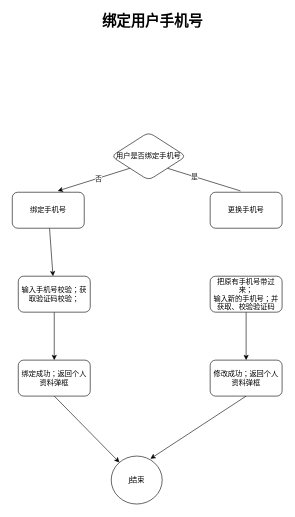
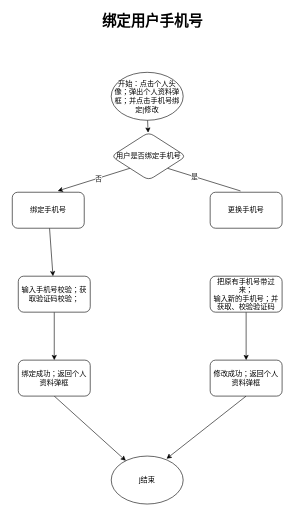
node "开始：点击个人头像；弹出个人资料弹框；并点击手机号绑定|修改": added
edge "开始：点击个人头像；弹出个人资料弹框；并点击手机号绑定|修改" -> "用户是否绑定手机号": added
node "j结束": size 51x48 -> 72x48
